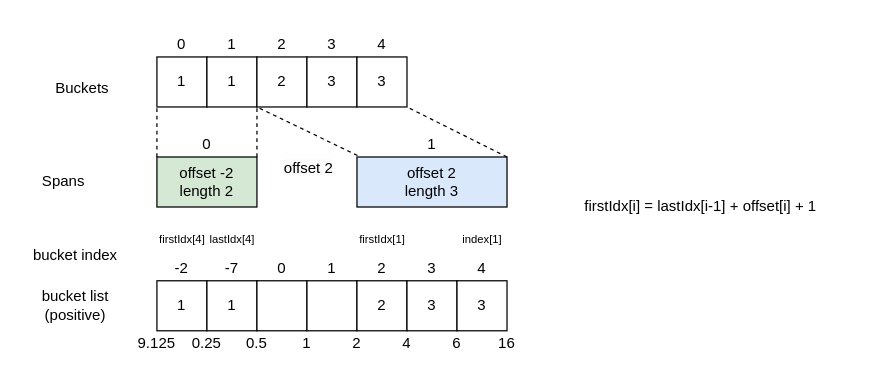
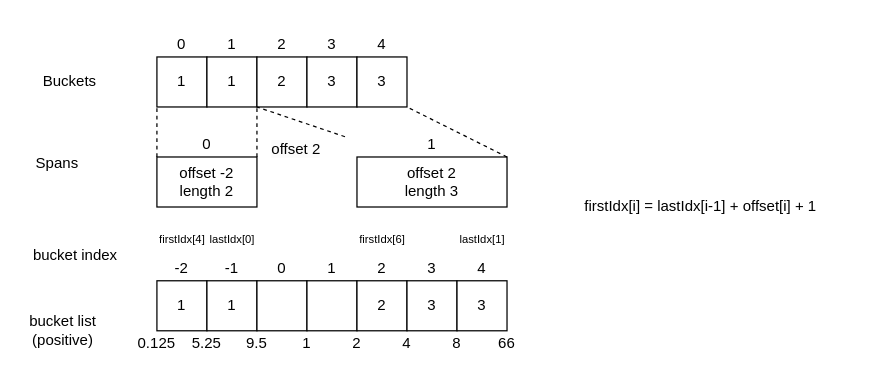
node "Buckets": moved (82, 88) -> (69, 82)
node "offset 2": moved (319, 176) -> (307, 157)
node "Spans": moved (63, 182) -> (57, 163)
node "offset -2 length 2": fillcolor #d5e8d4 -> #ffffff
node "offset 2 length 3": fillcolor #dae8fc -> #ffffff
node "lastIdx[4]": label "lastIdx[4]" -> "lastIdx[0]"
node "firstIdx[1]": label "firstIdx[1]" -> "firstIdx[6]"
node "index[1]": label "index[1]" -> "lastIdx[1]"
node "-7": label "-7" -> "-1"
node "bucket list (positive)": moved (76, 306) -> (63, 331)
node "9.125": label "9.125" -> "0.125"
node "0.25": label "0.25" -> "5.25"
node "0.5": label "0.5" -> "9.5"
node "6": label "6" -> "8"
node "16": label "16" -> "66"
